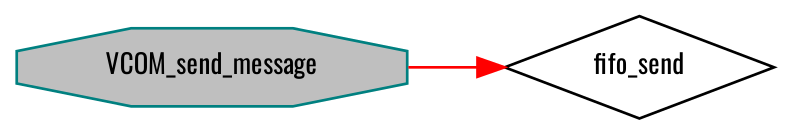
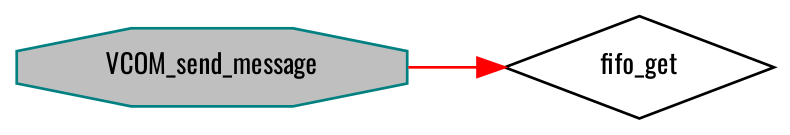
node "fifo_send": label "fifo_send" -> "fifo_get"
